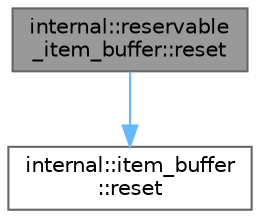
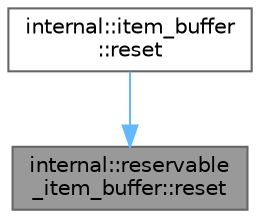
edge "internal::reservable _item_buffer::reset" -> "internal::item_buffer ::reset": reversed
